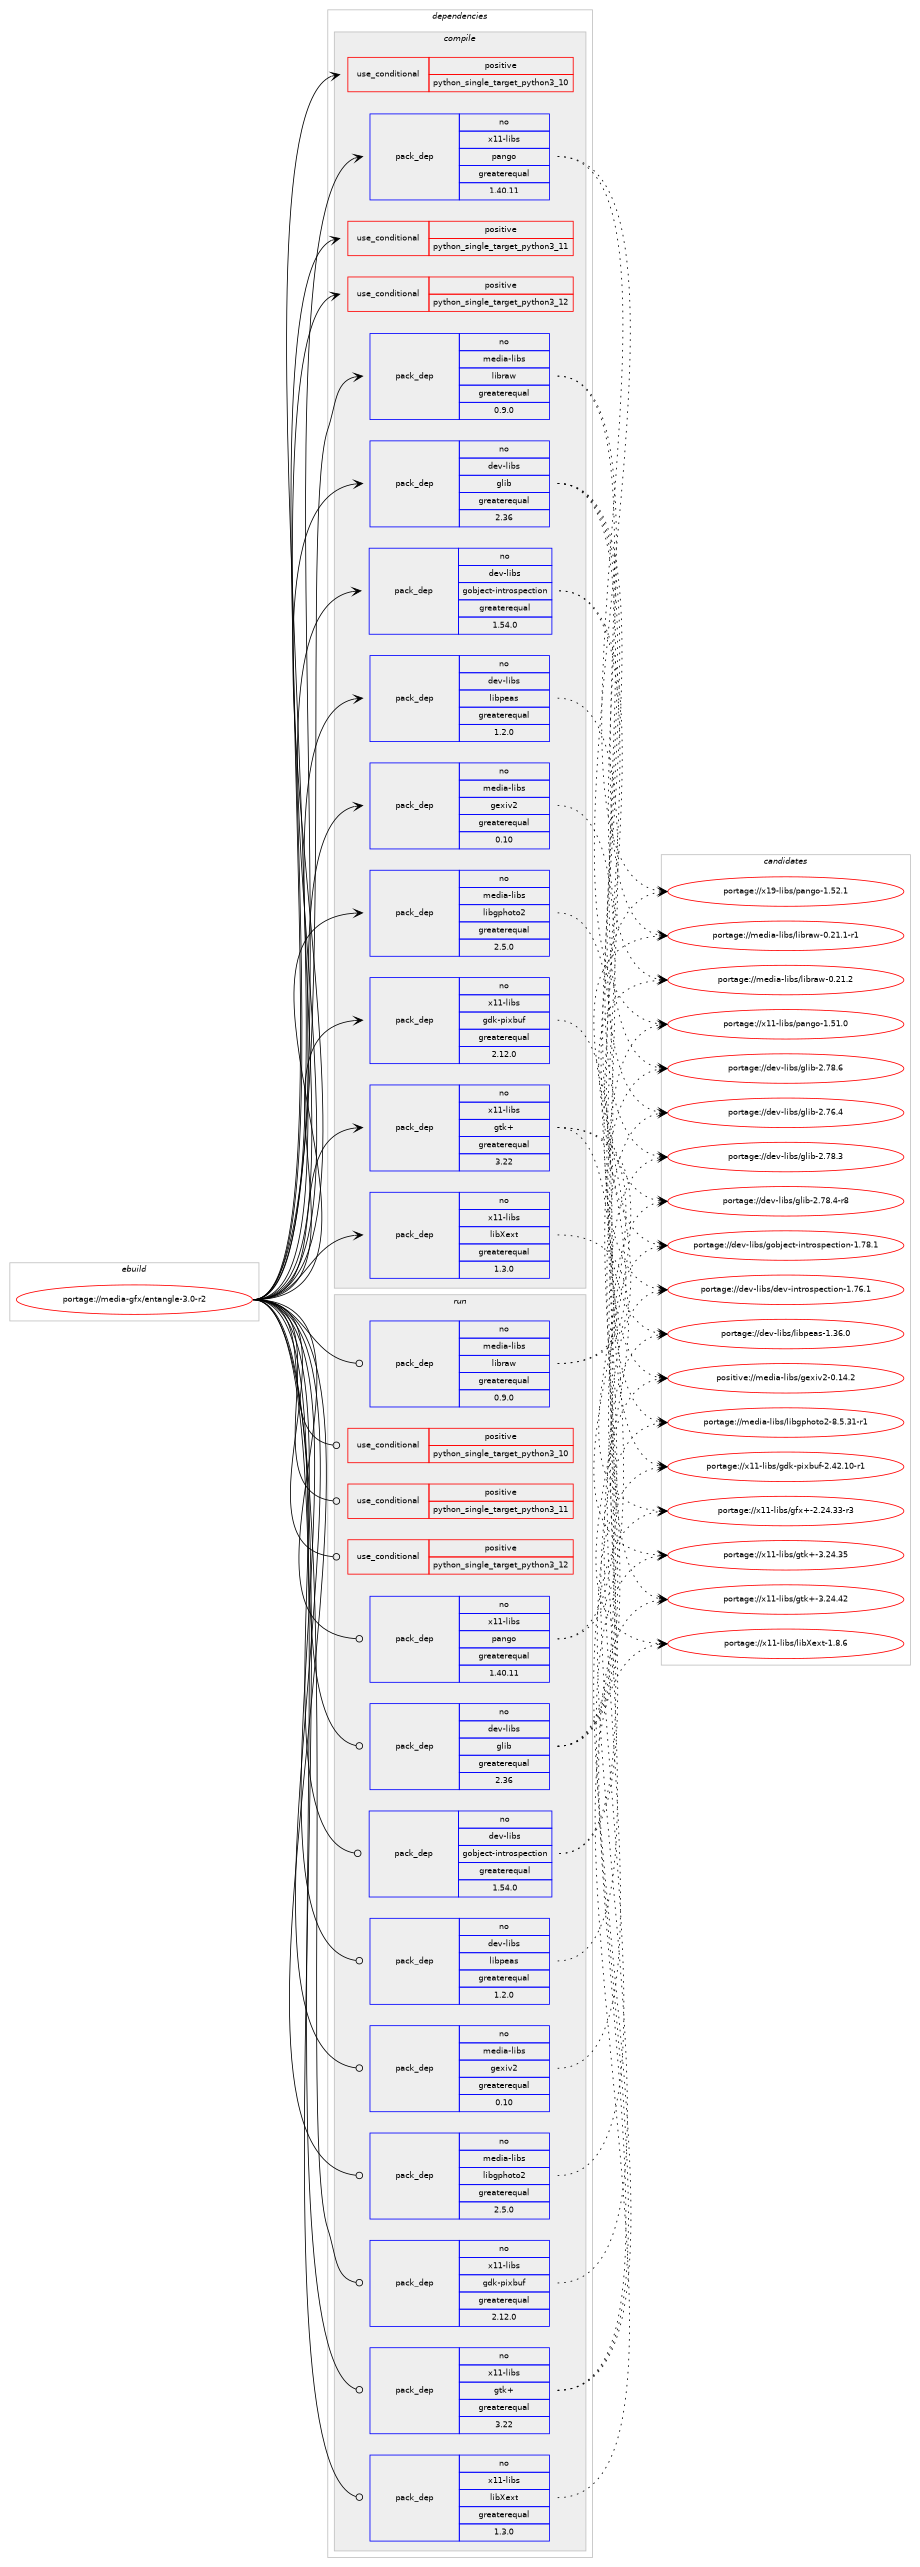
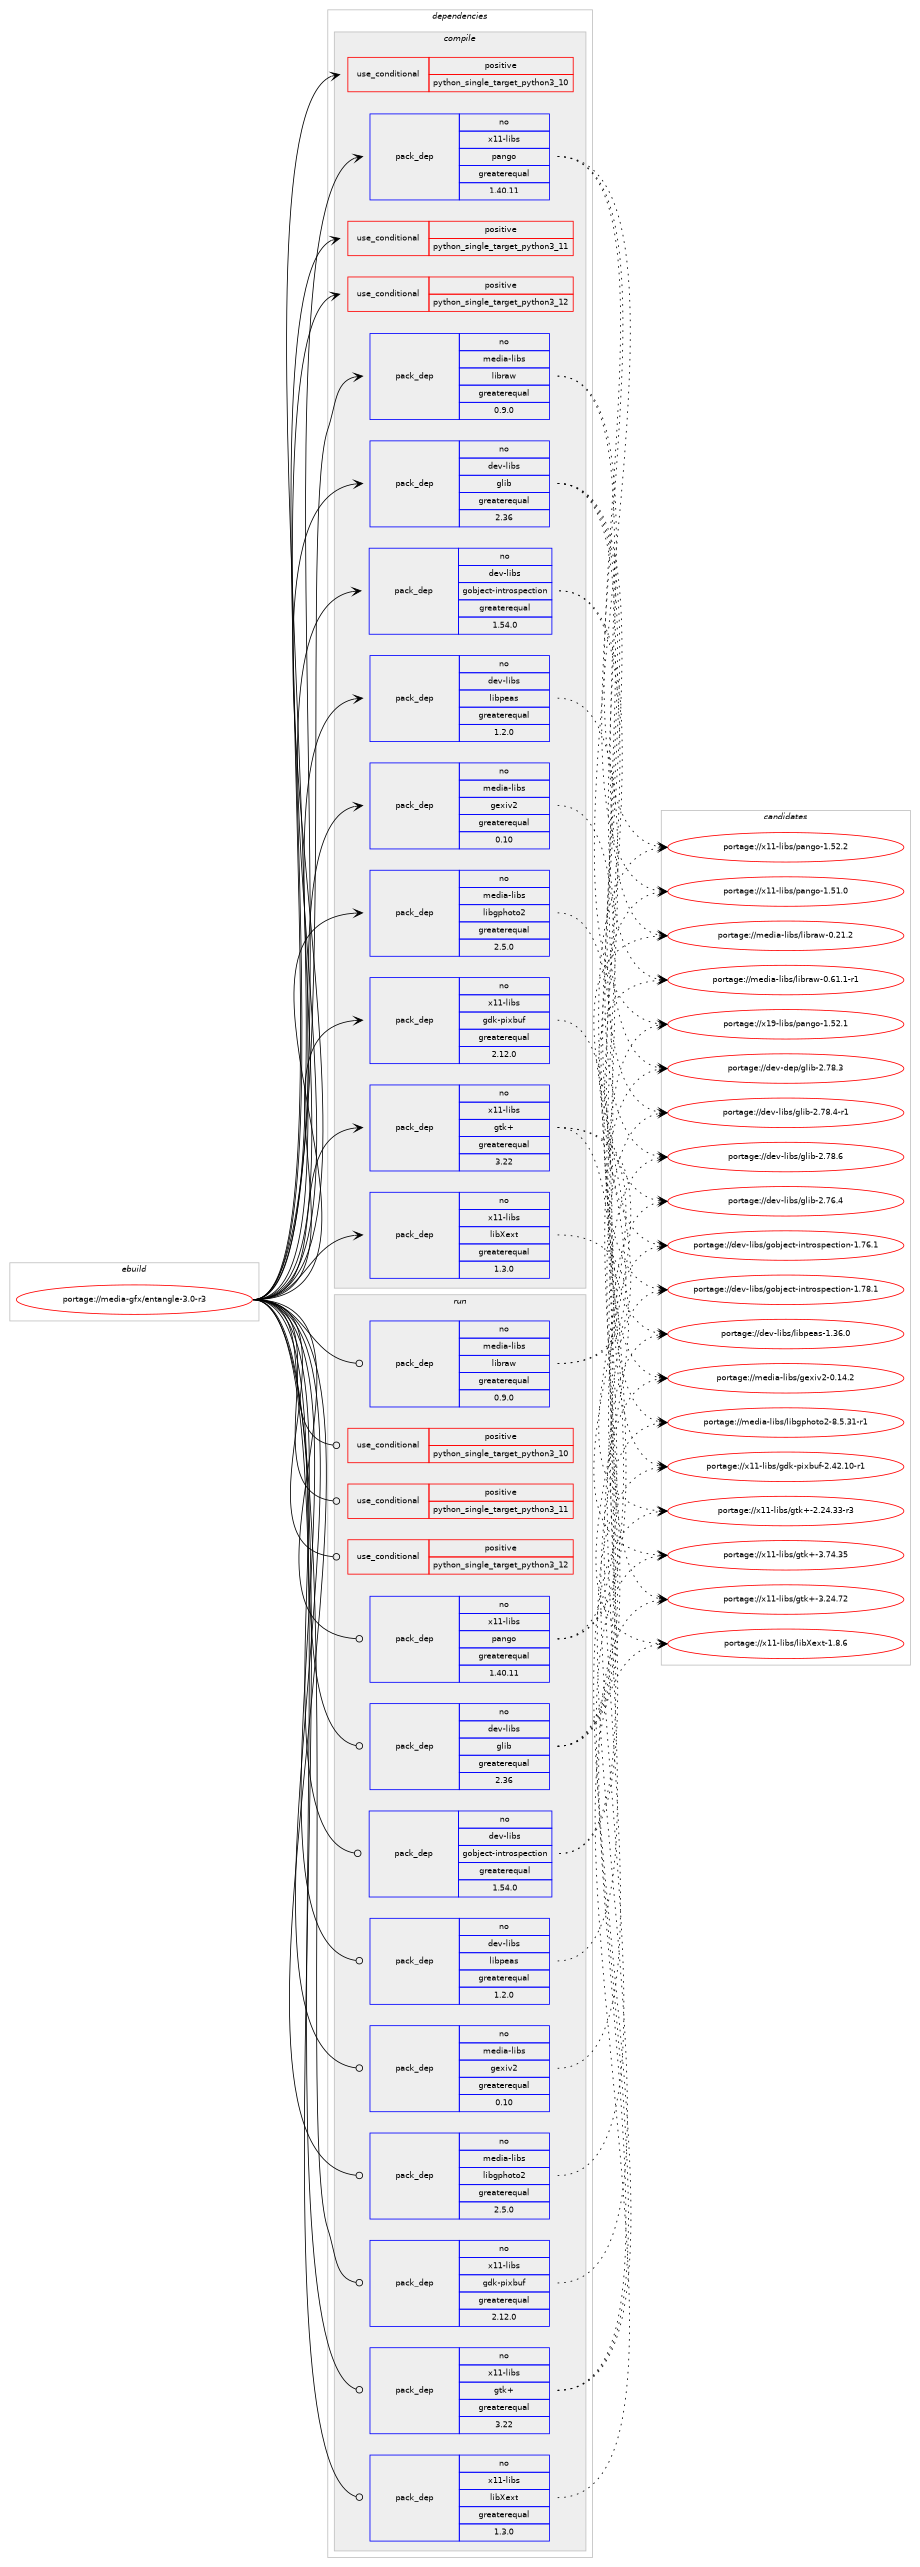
node "portage://x11-libs/pango-1.52.2": added
node "portage://media-libs/libraw-0.21.1-r1": label "portage://media-libs/libraw-0.21.1-r1" -> "portage://media-libs/libraw-0.61.1-r1"
node "portage://dev-libs/glib-2.78.3": label "portage://dev-libs/glib-2.78.3" -> "portage://dev-dep/glib-2.78.3"
node "portage://dev-libs/glib-2.78.4-r8": label "portage://dev-libs/glib-2.78.4-r8" -> "portage://dev-libs/glib-2.78.4-r1"
node "portage://dev-libs/dev-introspection-1.76.1": label "portage://dev-libs/dev-introspection-1.76.1" -> "portage://dev-libs/gobject-introspection-1.76.1"
node "portage://media-gfx/entangle-3.0-r2": label "portage://media-gfx/entangle-3.0-r2" -> "portage://media-gfx/entangle-3.0-r3"
node "positive://media-libs/gexiv2-0.14.2": label "positive://media-libs/gexiv2-0.14.2" -> "portage://media-libs/gexiv2-0.14.2"
node "portage://x11-libs/gfx+-2.24.33-r3": label "portage://x11-libs/gfx+-2.24.33-r3" -> "portage://x11-libs/gtk+-2.24.33-r3"
node "portage://x11-libs/gtk+-3.24.35": label "portage://x11-libs/gtk+-3.24.35" -> "portage://x11-libs/gtk+-3.74.35"
node "portage://x11-libs/gtk+-3.24.42": label "portage://x11-libs/gtk+-3.24.42" -> "portage://x11-libs/gtk+-3.24.72"
